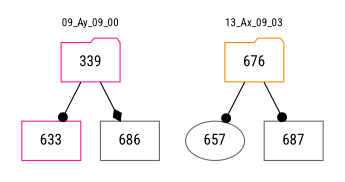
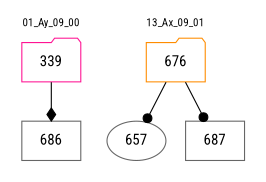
cluster "09_Ay_09_00": label "09_Ay_09_00" -> "01_Ay_09_00"
cluster "13_Ax_09_03": label "13_Ax_09_03" -> "13_Ax_09_01"
node "633": removed
